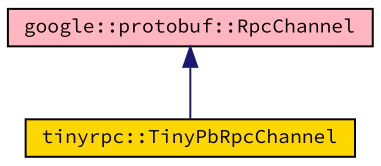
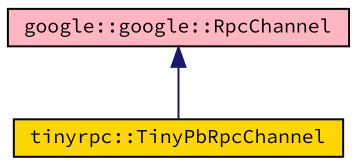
node "google::protobuf::RpcChannel": label "google::protobuf::RpcChannel" -> "google::google::RpcChannel"
